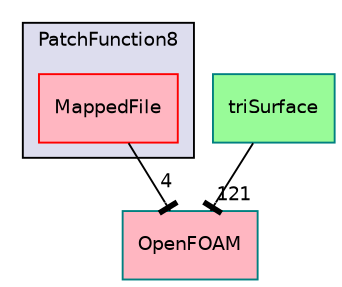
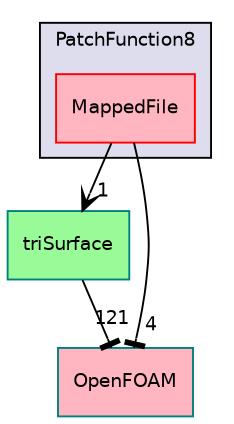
edge "MappedFile" -> "triSurface": added
